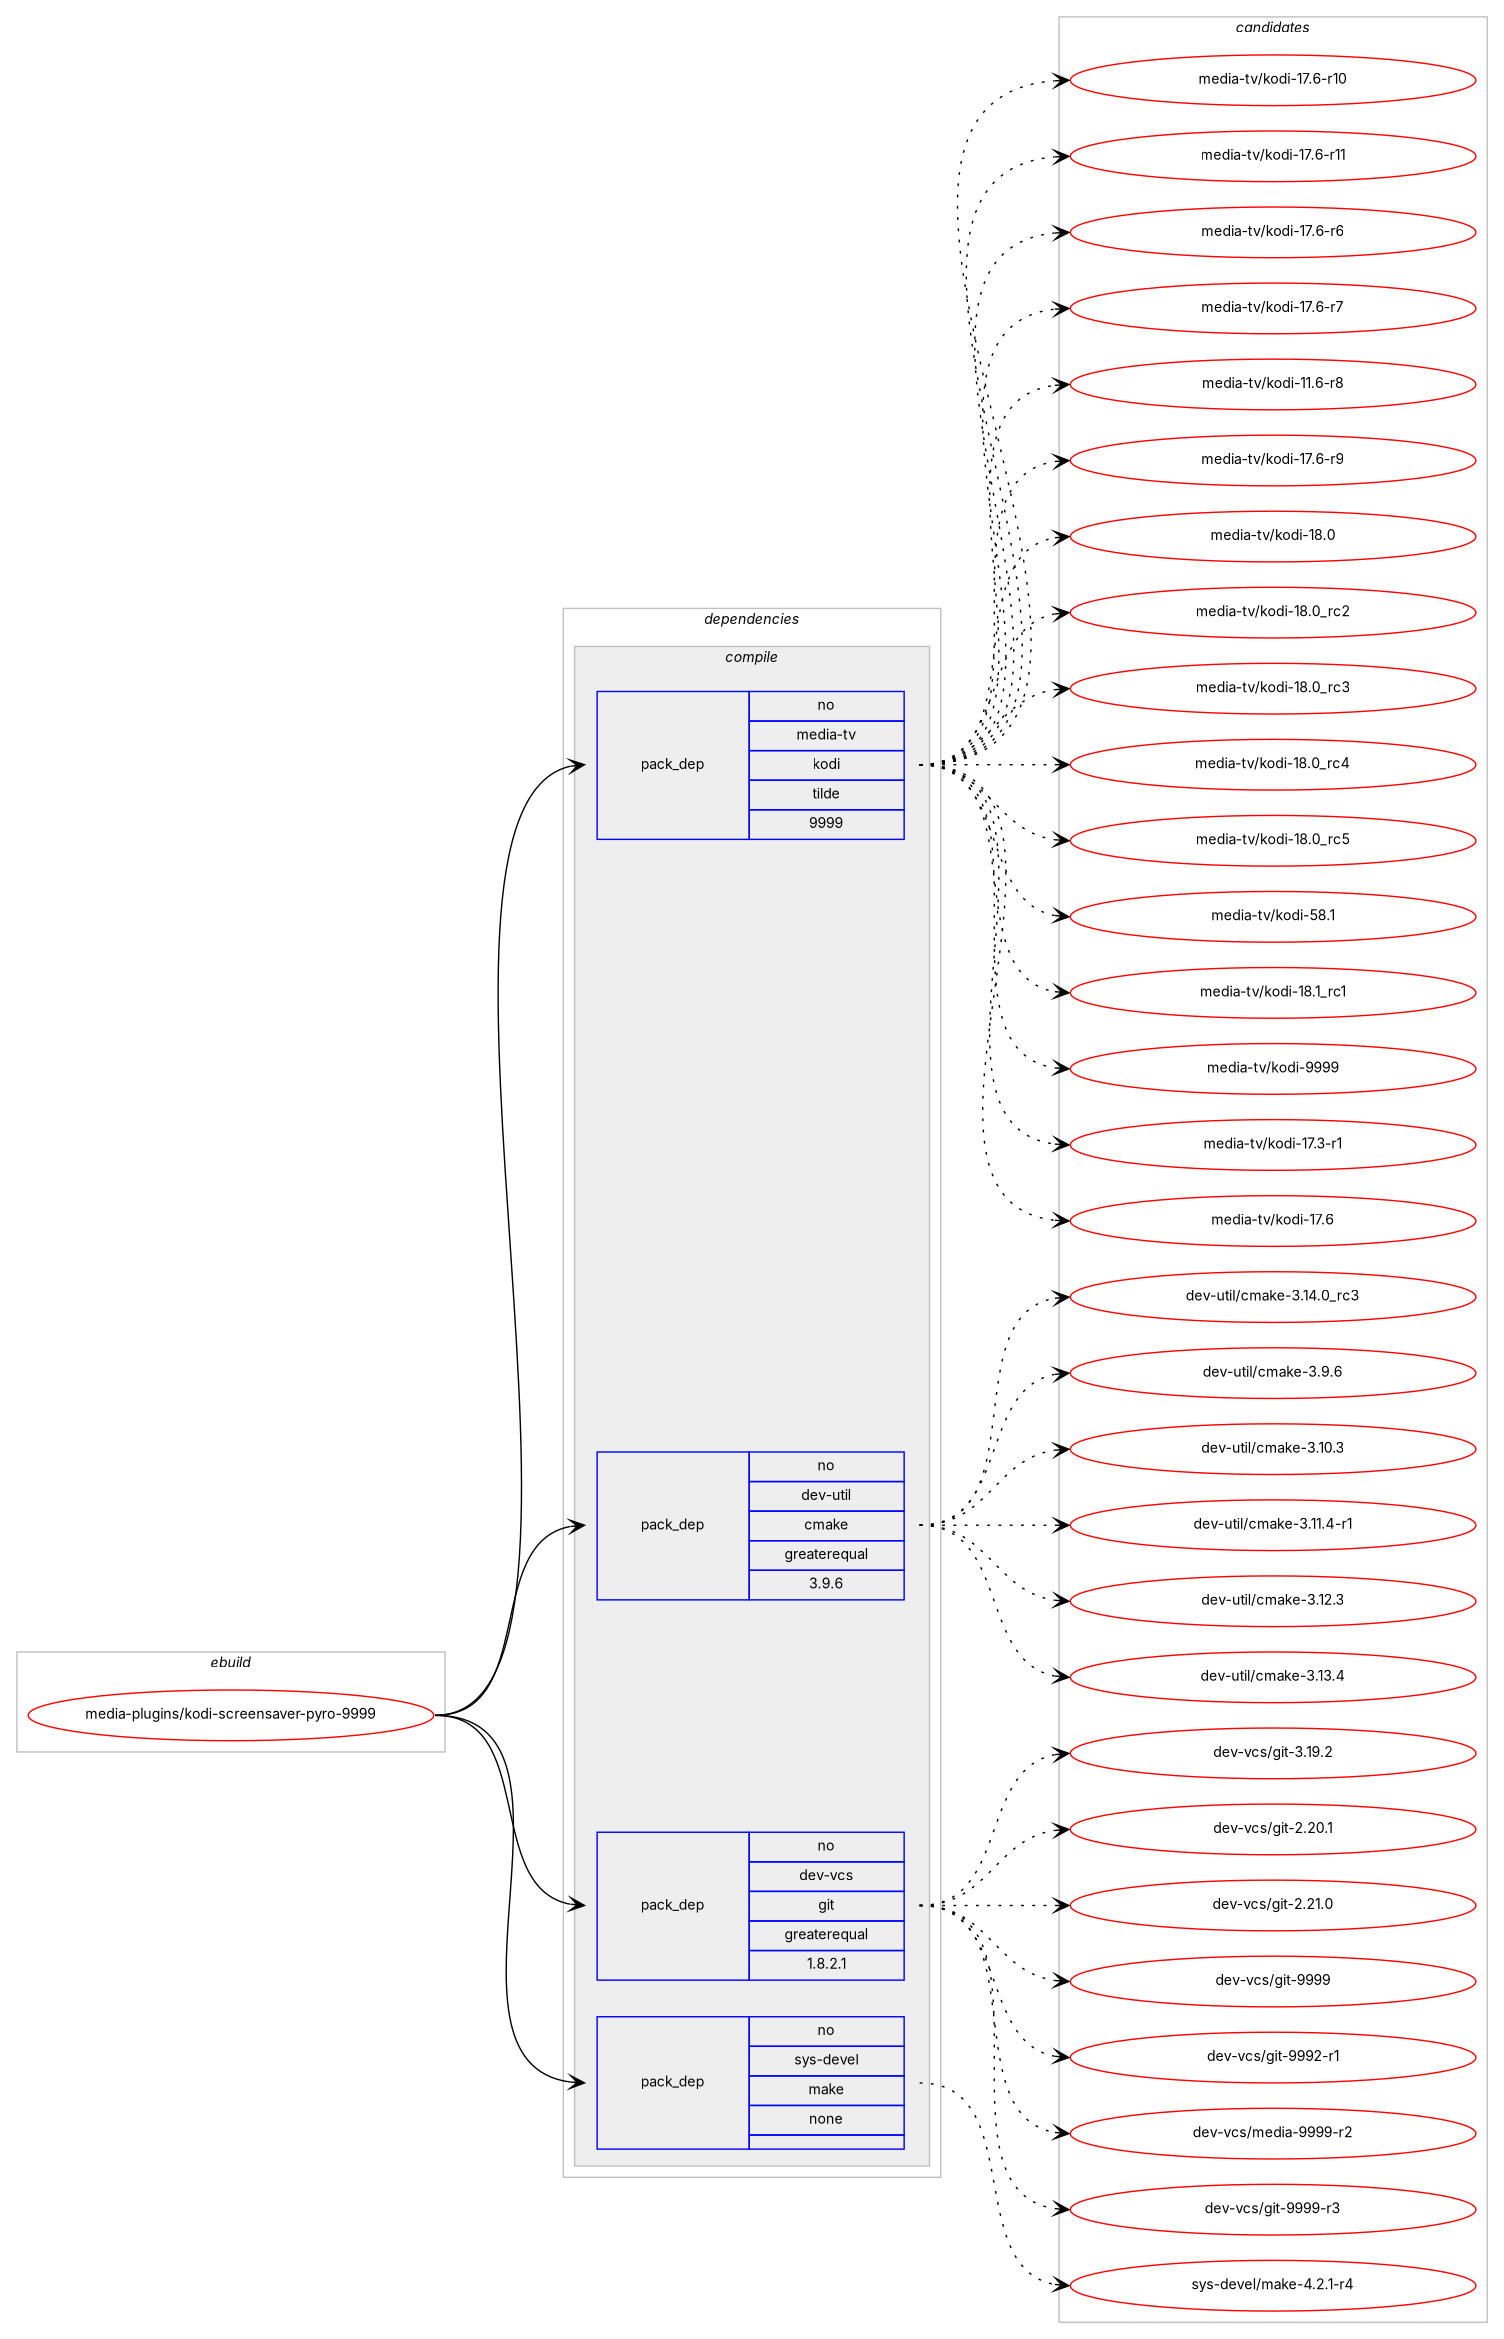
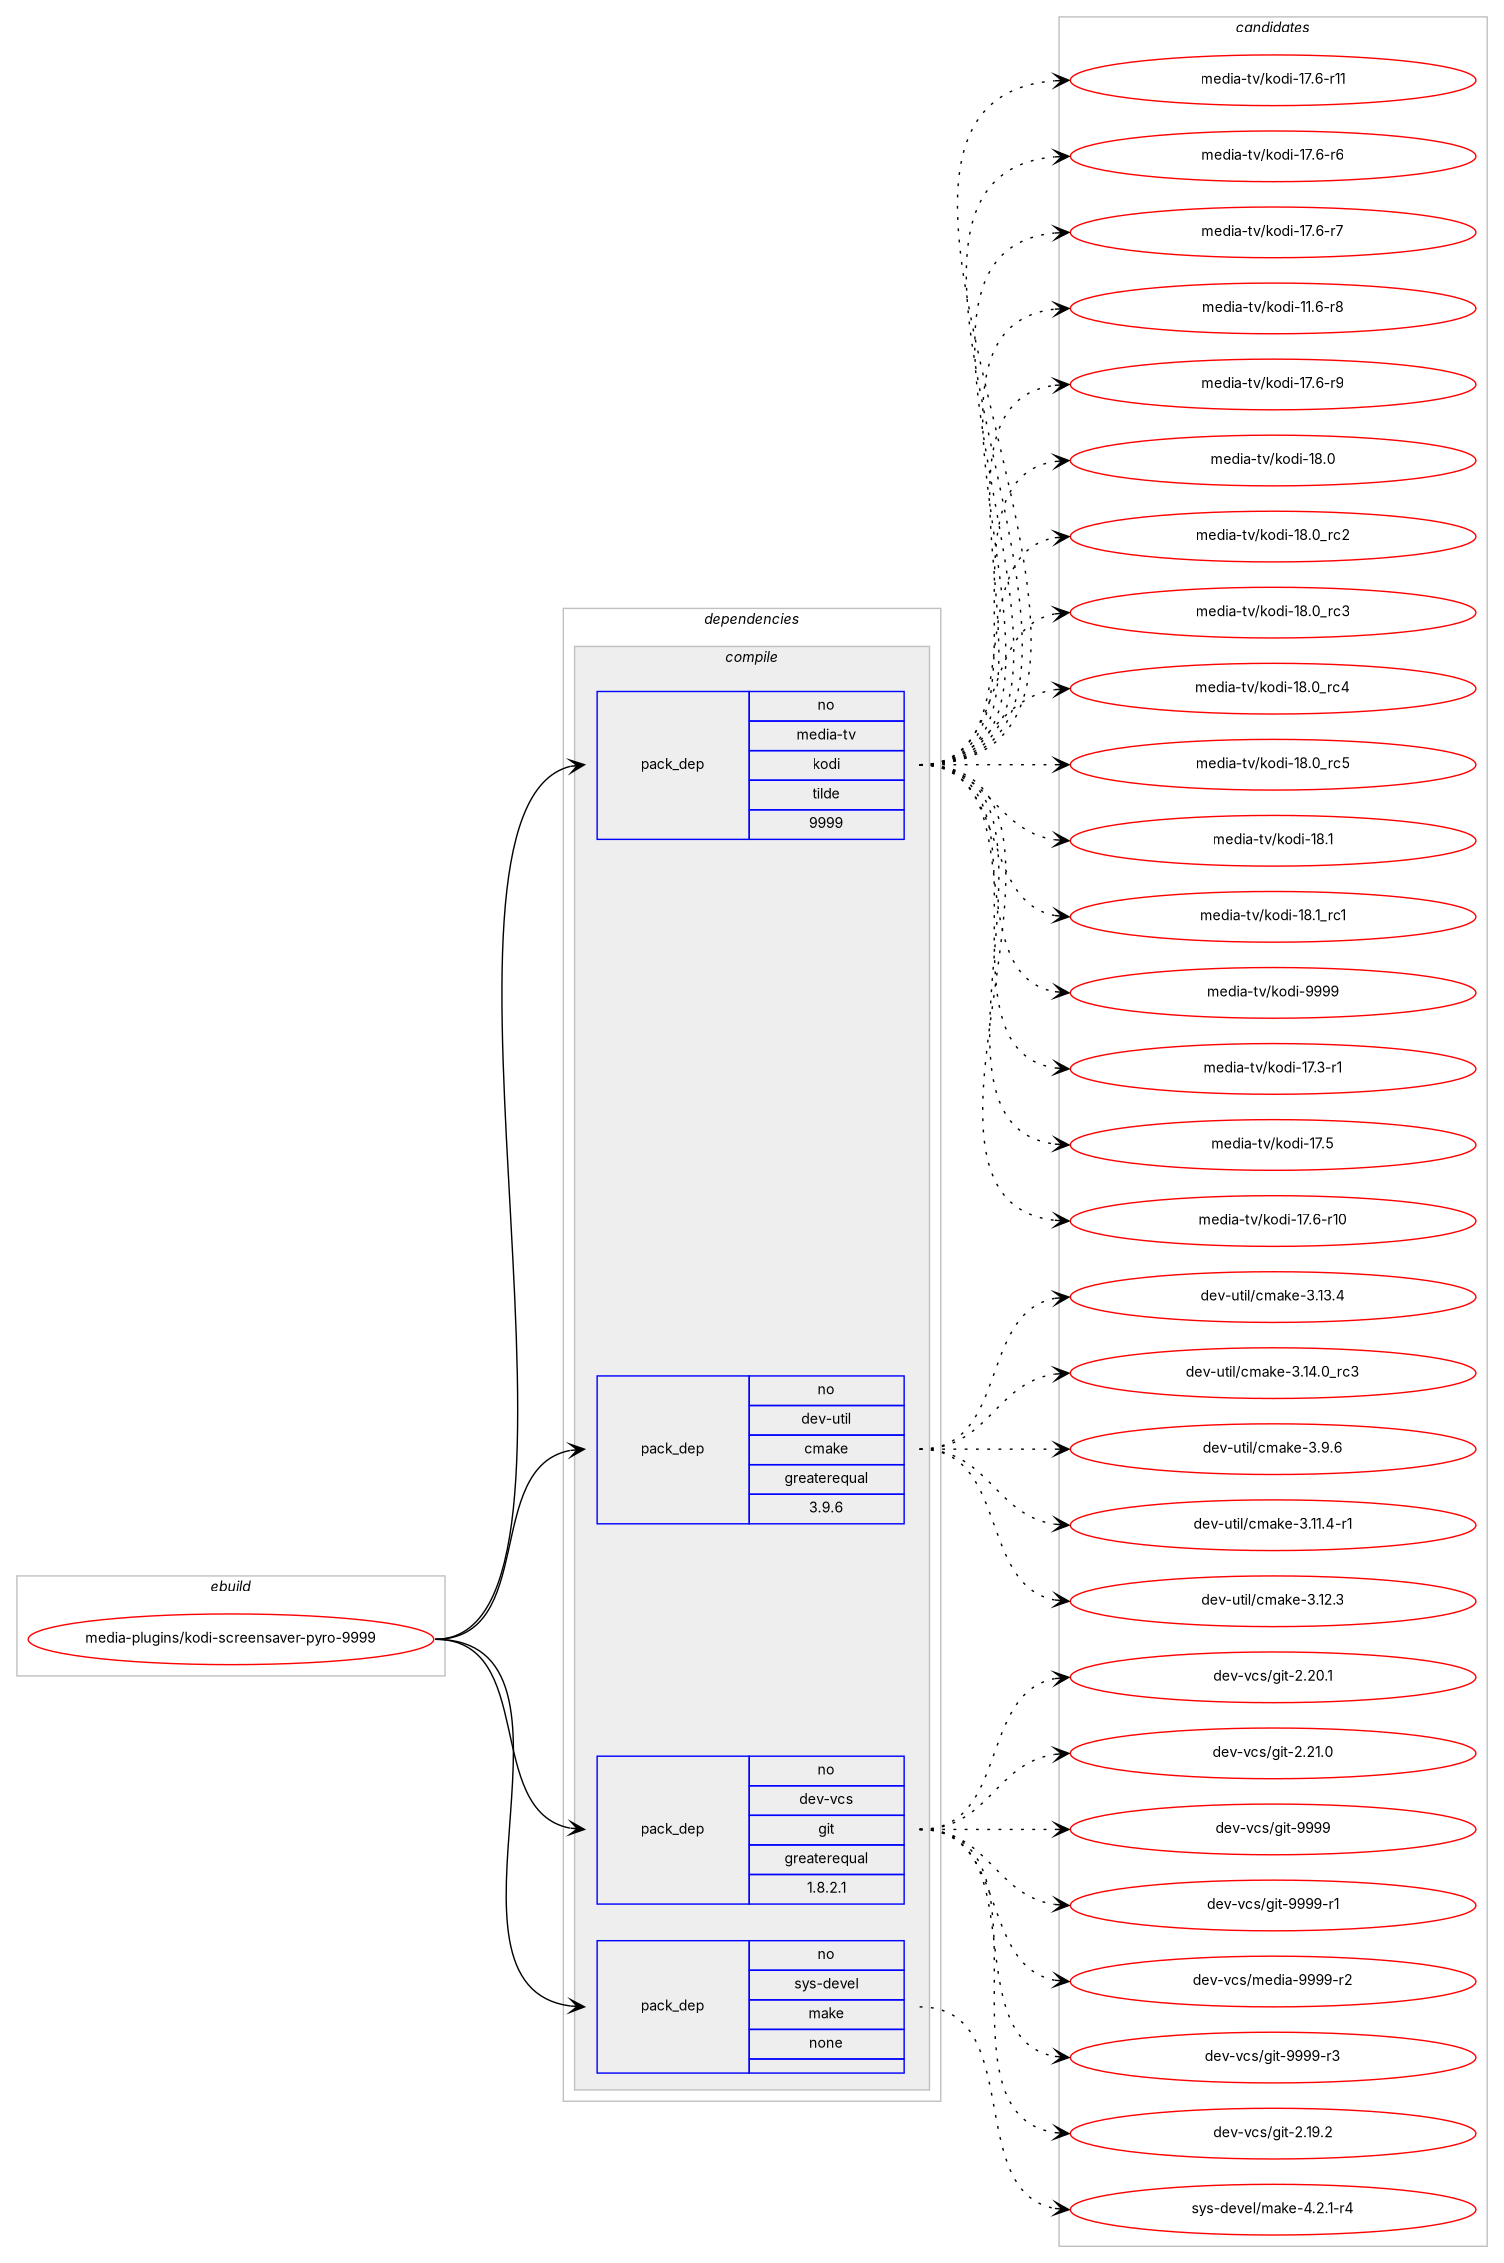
node "media-tv/kodi-58.1": label "media-tv/kodi-58.1" -> "media-tv/kodi-18.1"
node "media-tv/kodi-17.6": label "media-tv/kodi-17.6" -> "media-tv/kodi-17.5"
node "dev-util/cmake-3.10.3": removed
node "dev-vcs/git-3.19.2": label "dev-vcs/git-3.19.2" -> "dev-vcs/git-2.19.2"
node "dev-vcs/git-9992-r1": label "dev-vcs/git-9992-r1" -> "dev-vcs/git-9999-r1"
